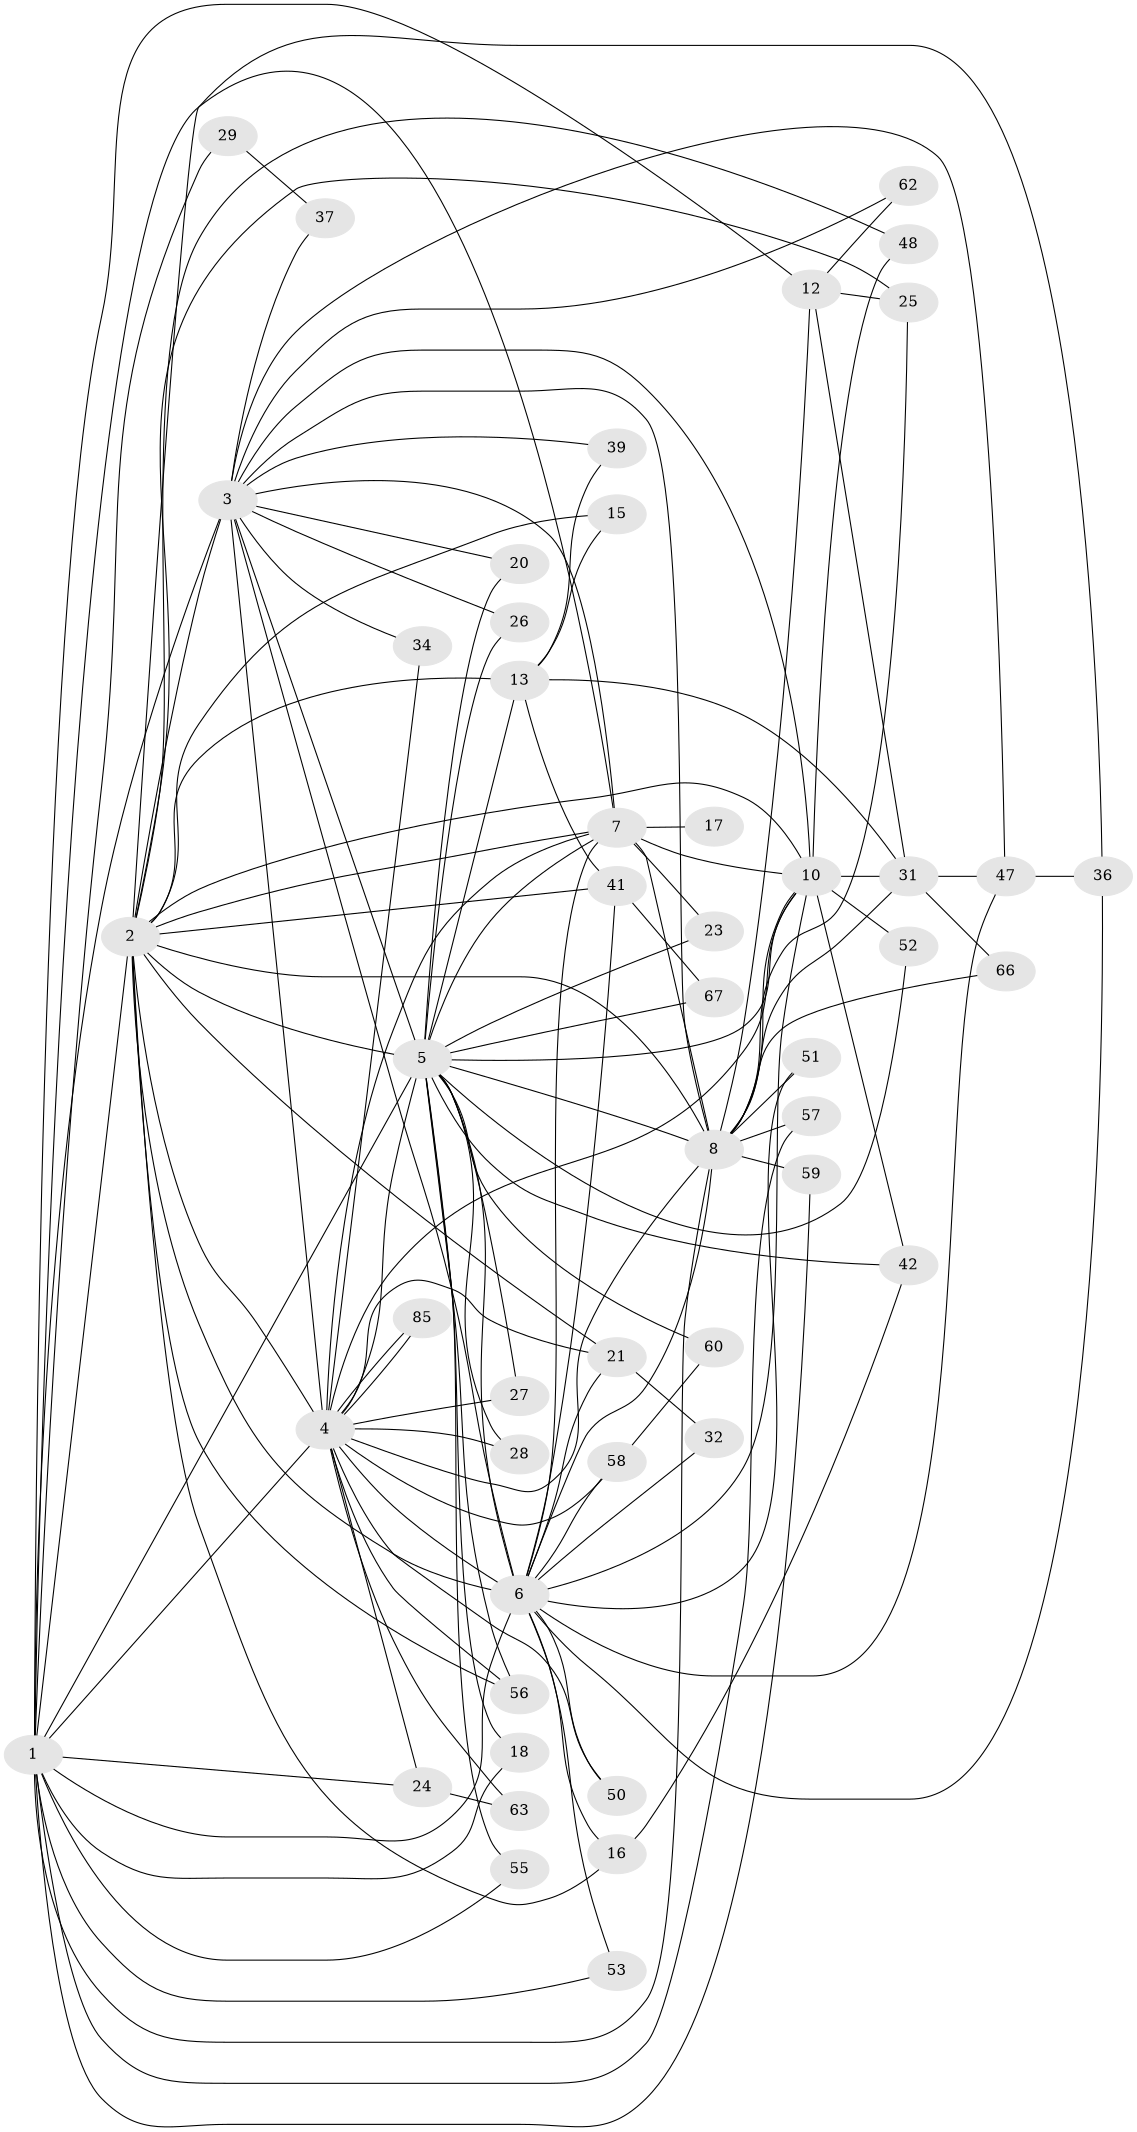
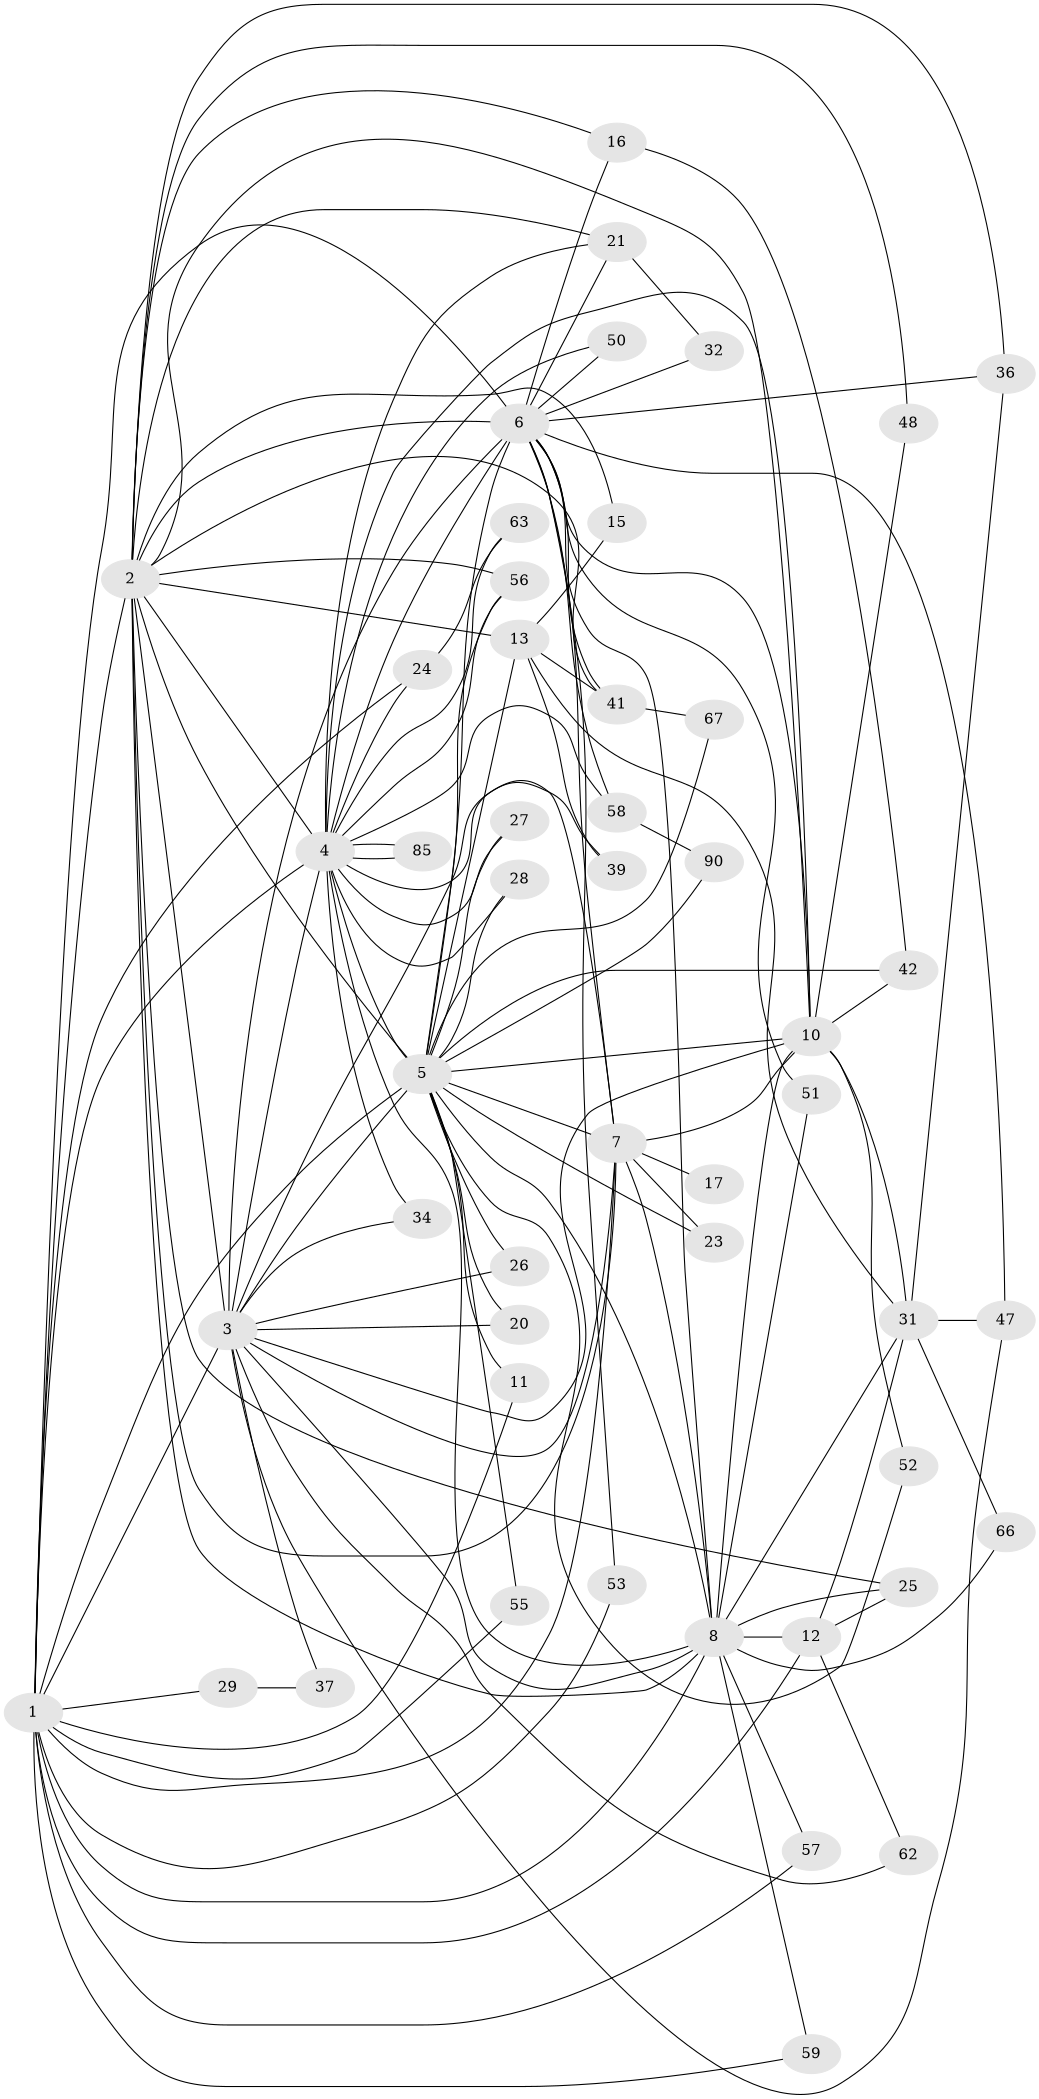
edge "47" -- "36": now "31" -- "36"
node "60": label "60" -> "90"
node "18": label "18" -> "11"
